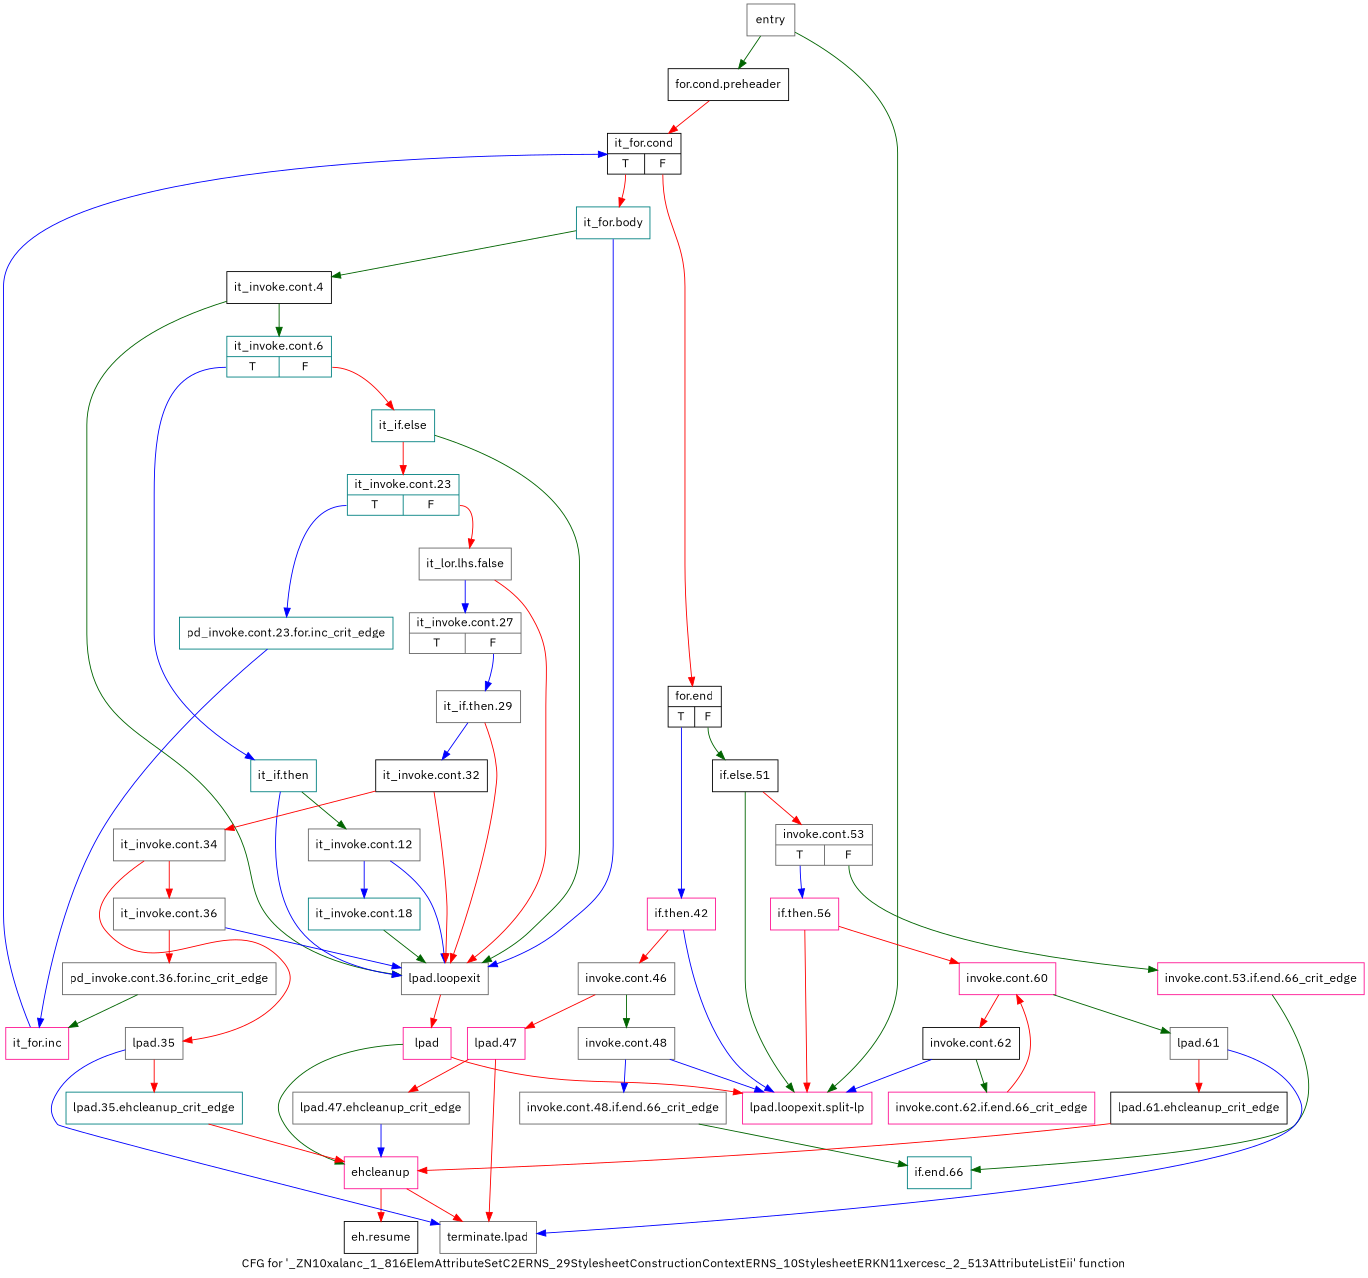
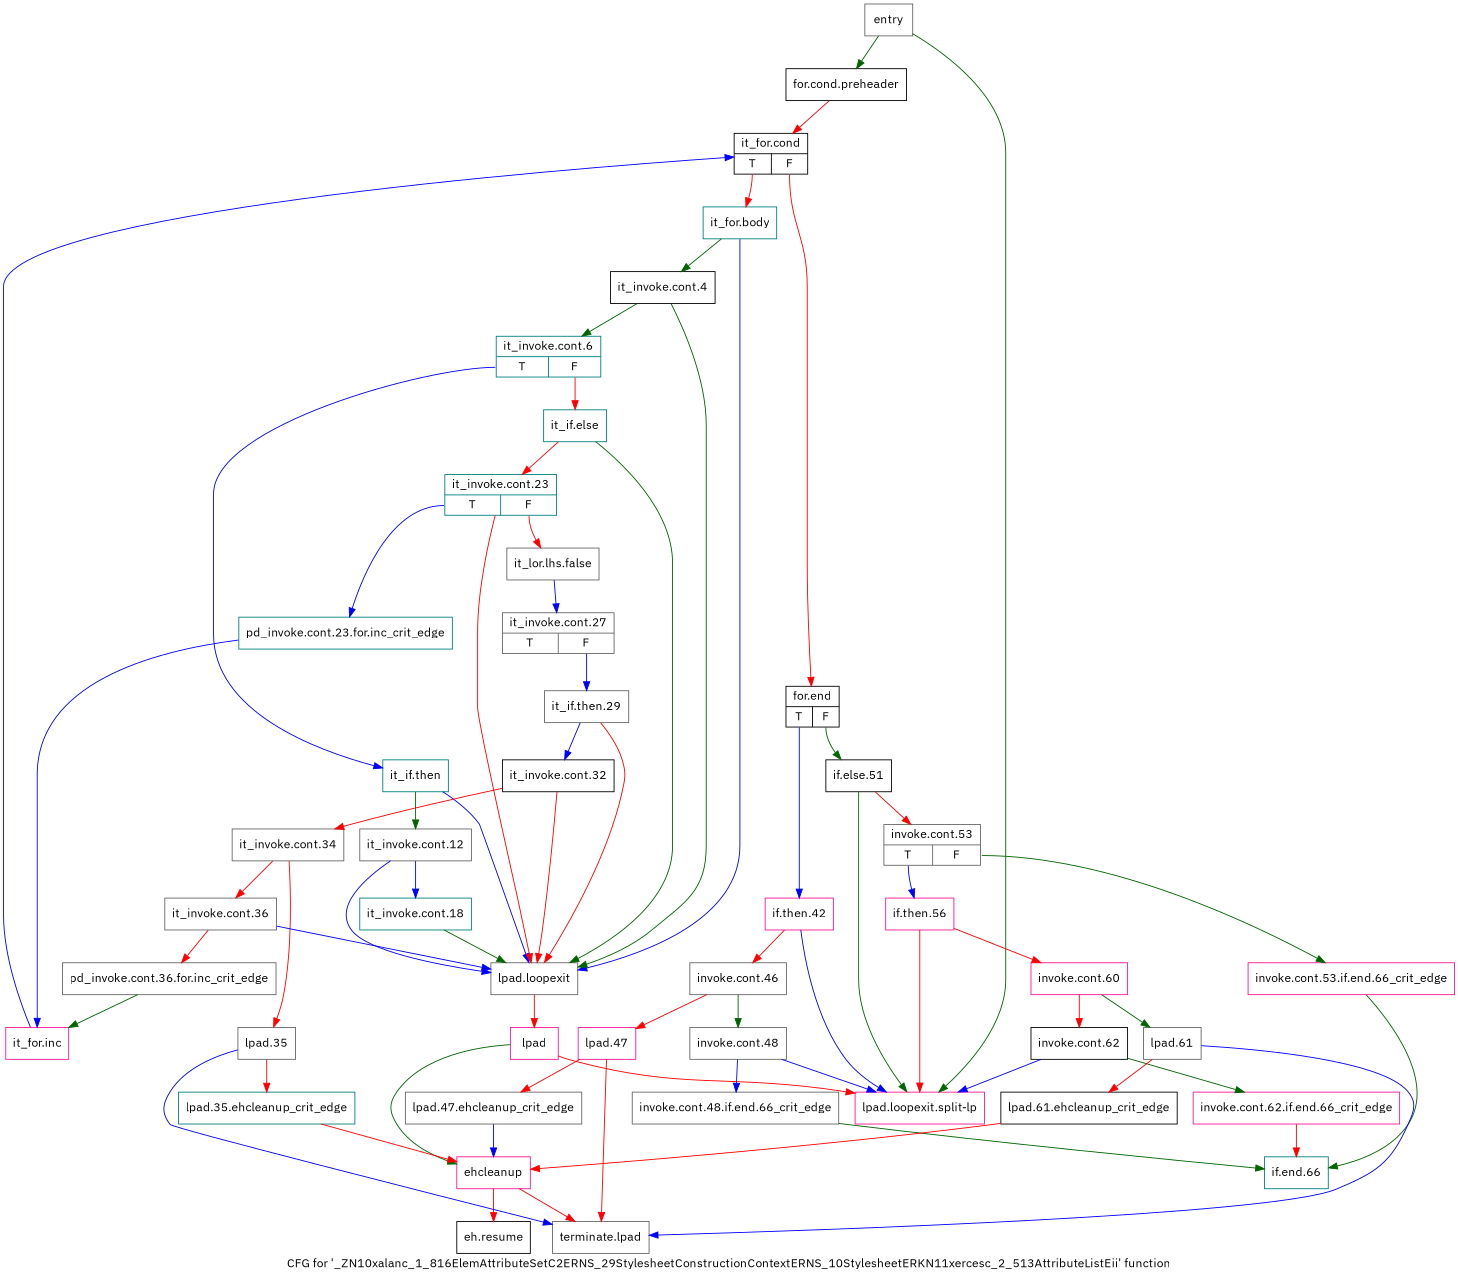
edge "it_lor.lhs.false" -> "lpad.loopexit": now "it_invoke.cont.23" -> "lpad.loopexit"
edge "invoke.cont.62.if.end.66_crit_edge" -> "invoke.cont.60": now "invoke.cont.62.if.end.66_crit_edge" -> "if.end.66"
